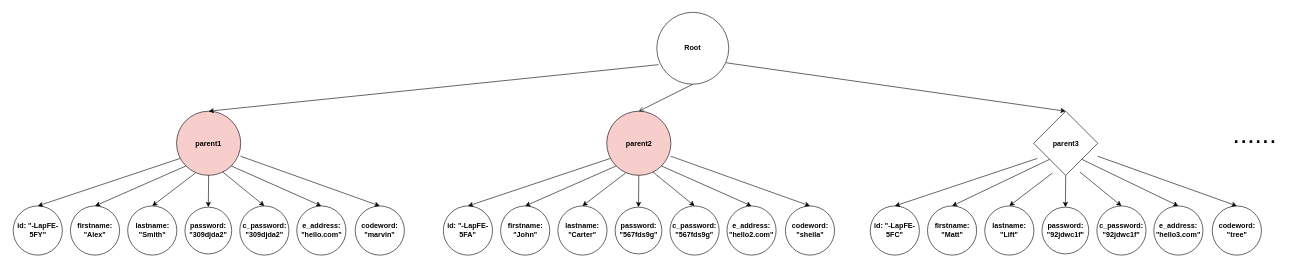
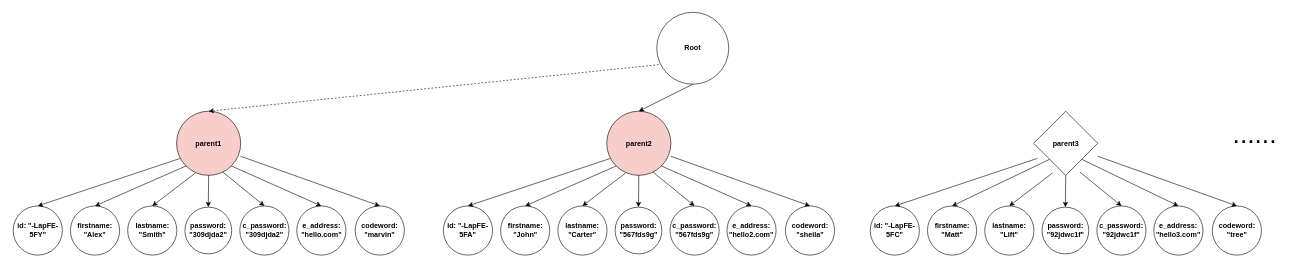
edge "Root" -> "parent3": removed
edge "Root" -> "parent1": style solid -> dashed
edge "Root" -> "parent2": arrowhead open -> classic
